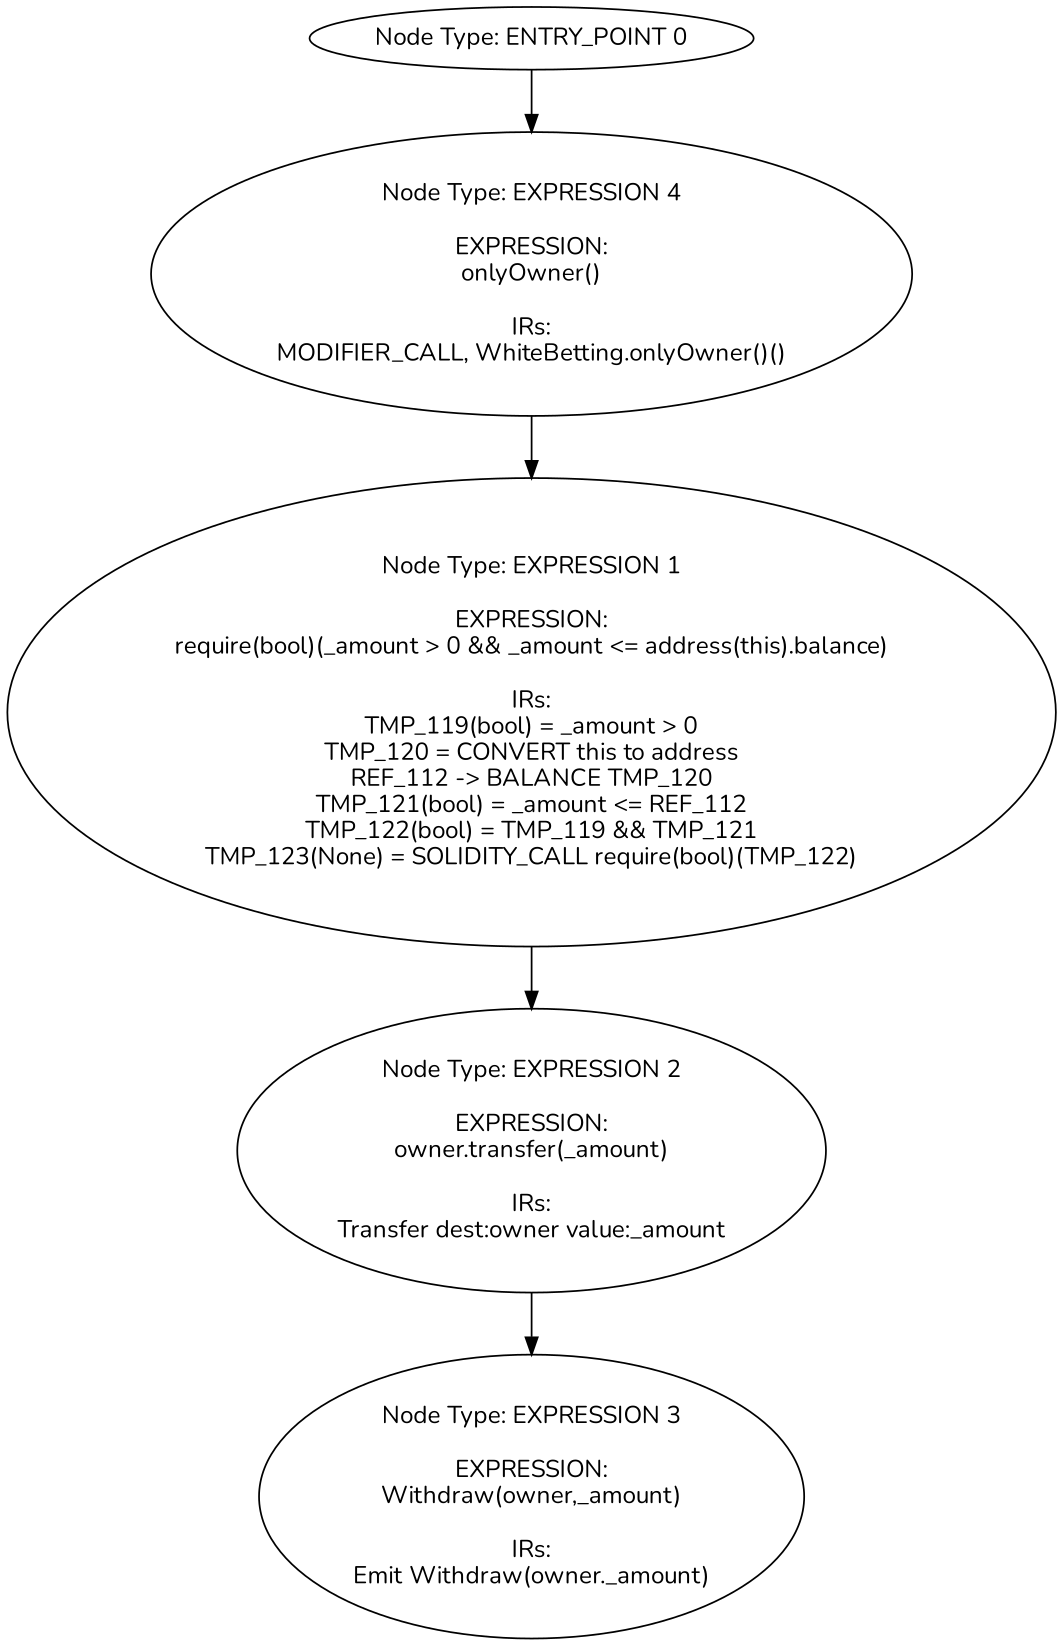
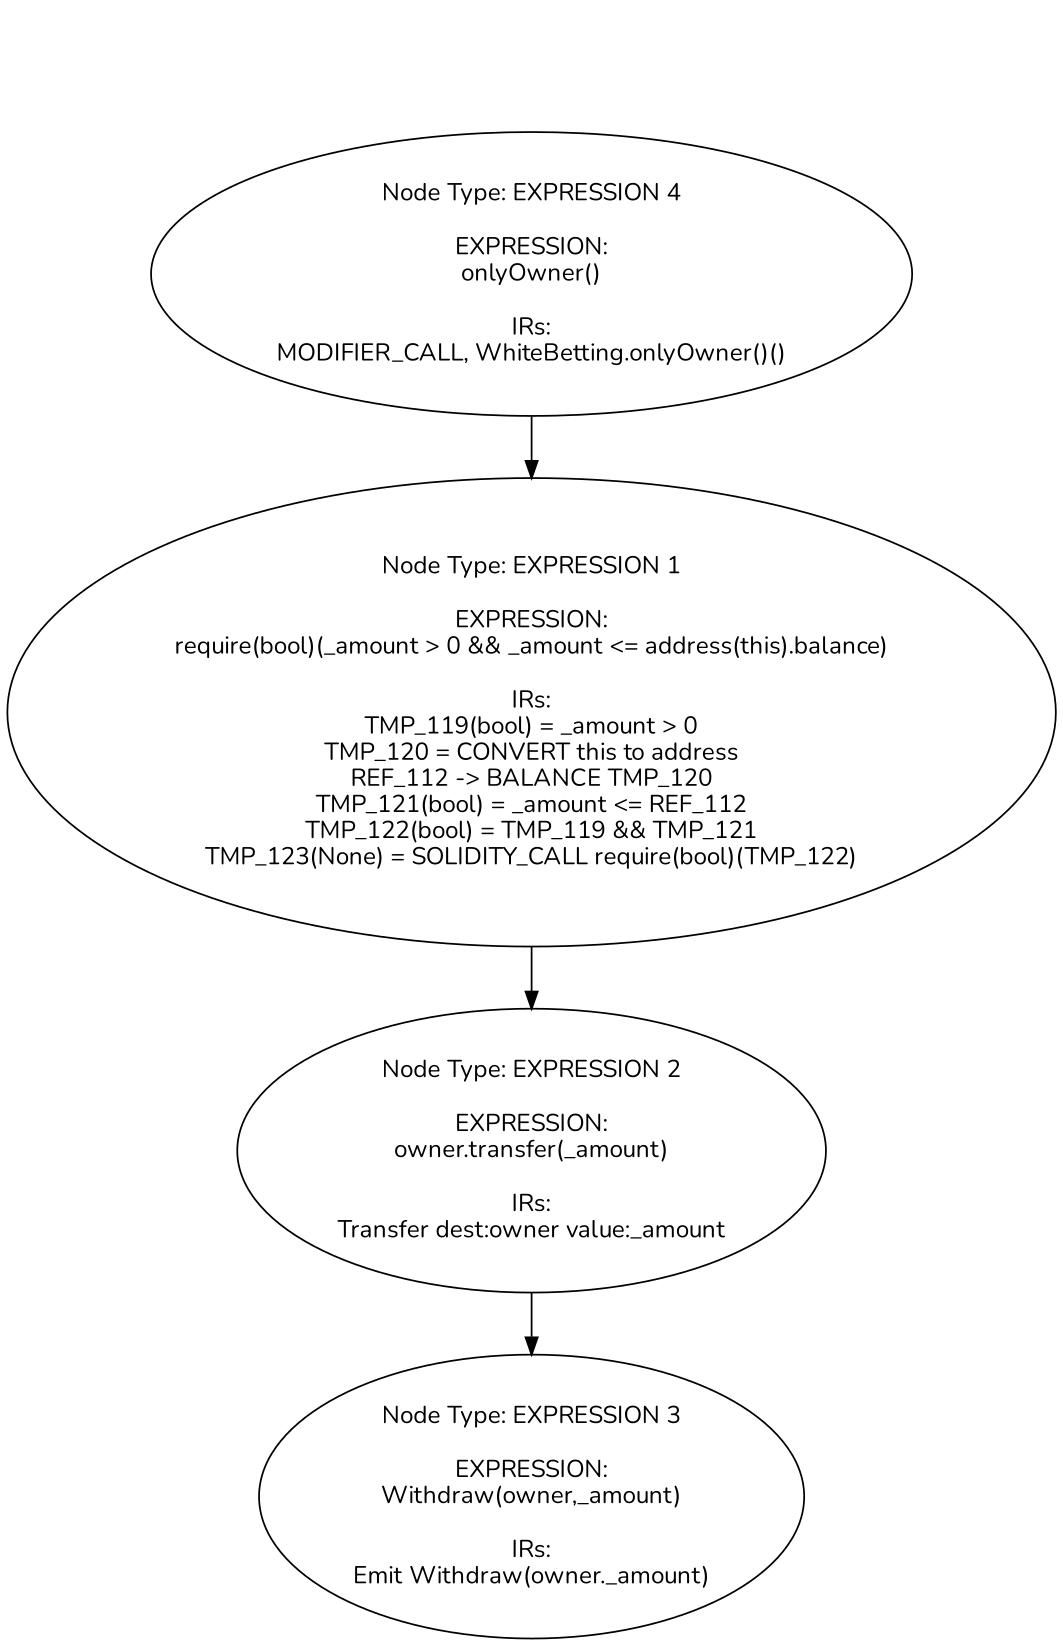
node "Node Type: ENTRY_POINT 0": removed
